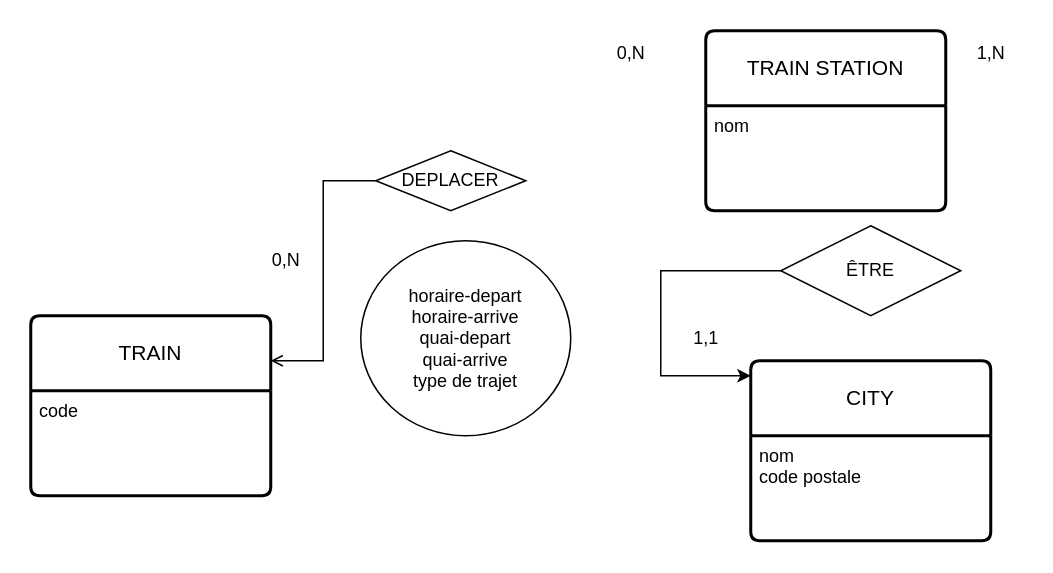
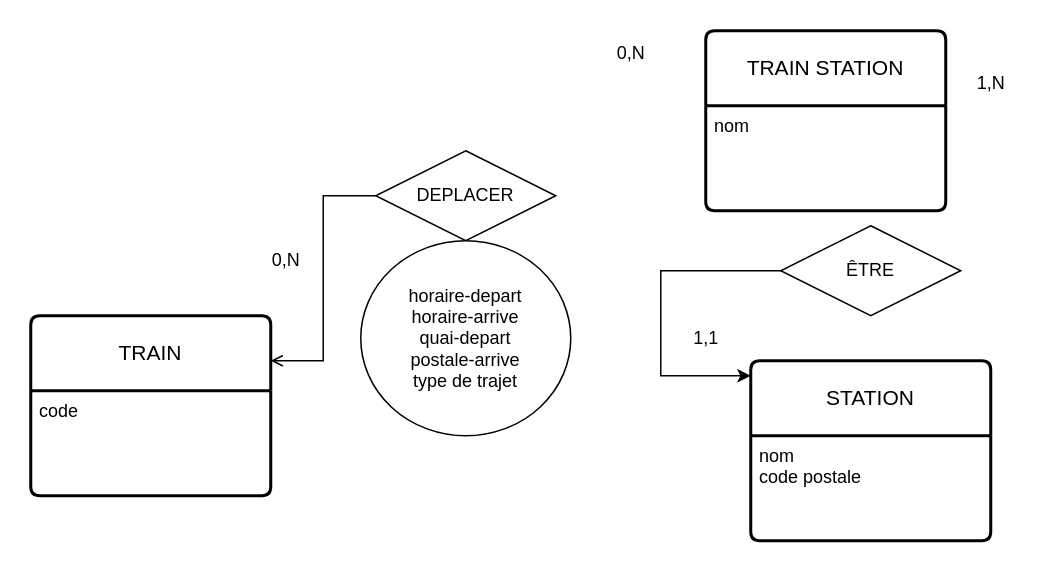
node "1,N": moved (991, 53) -> (991, 83)
node "DEPLACER": size 150x60 -> 180x90
node "horaire-depart horaire-arrive quai-depart quai-arrive type de trajet": label "horaire-depart horaire-arrive quai-depart quai-arrive type de trajet" -> "horaire-depart horaire-arrive quai-depart postale-arrive type de trajet"
node "CITY": label "CITY" -> "STATION"
